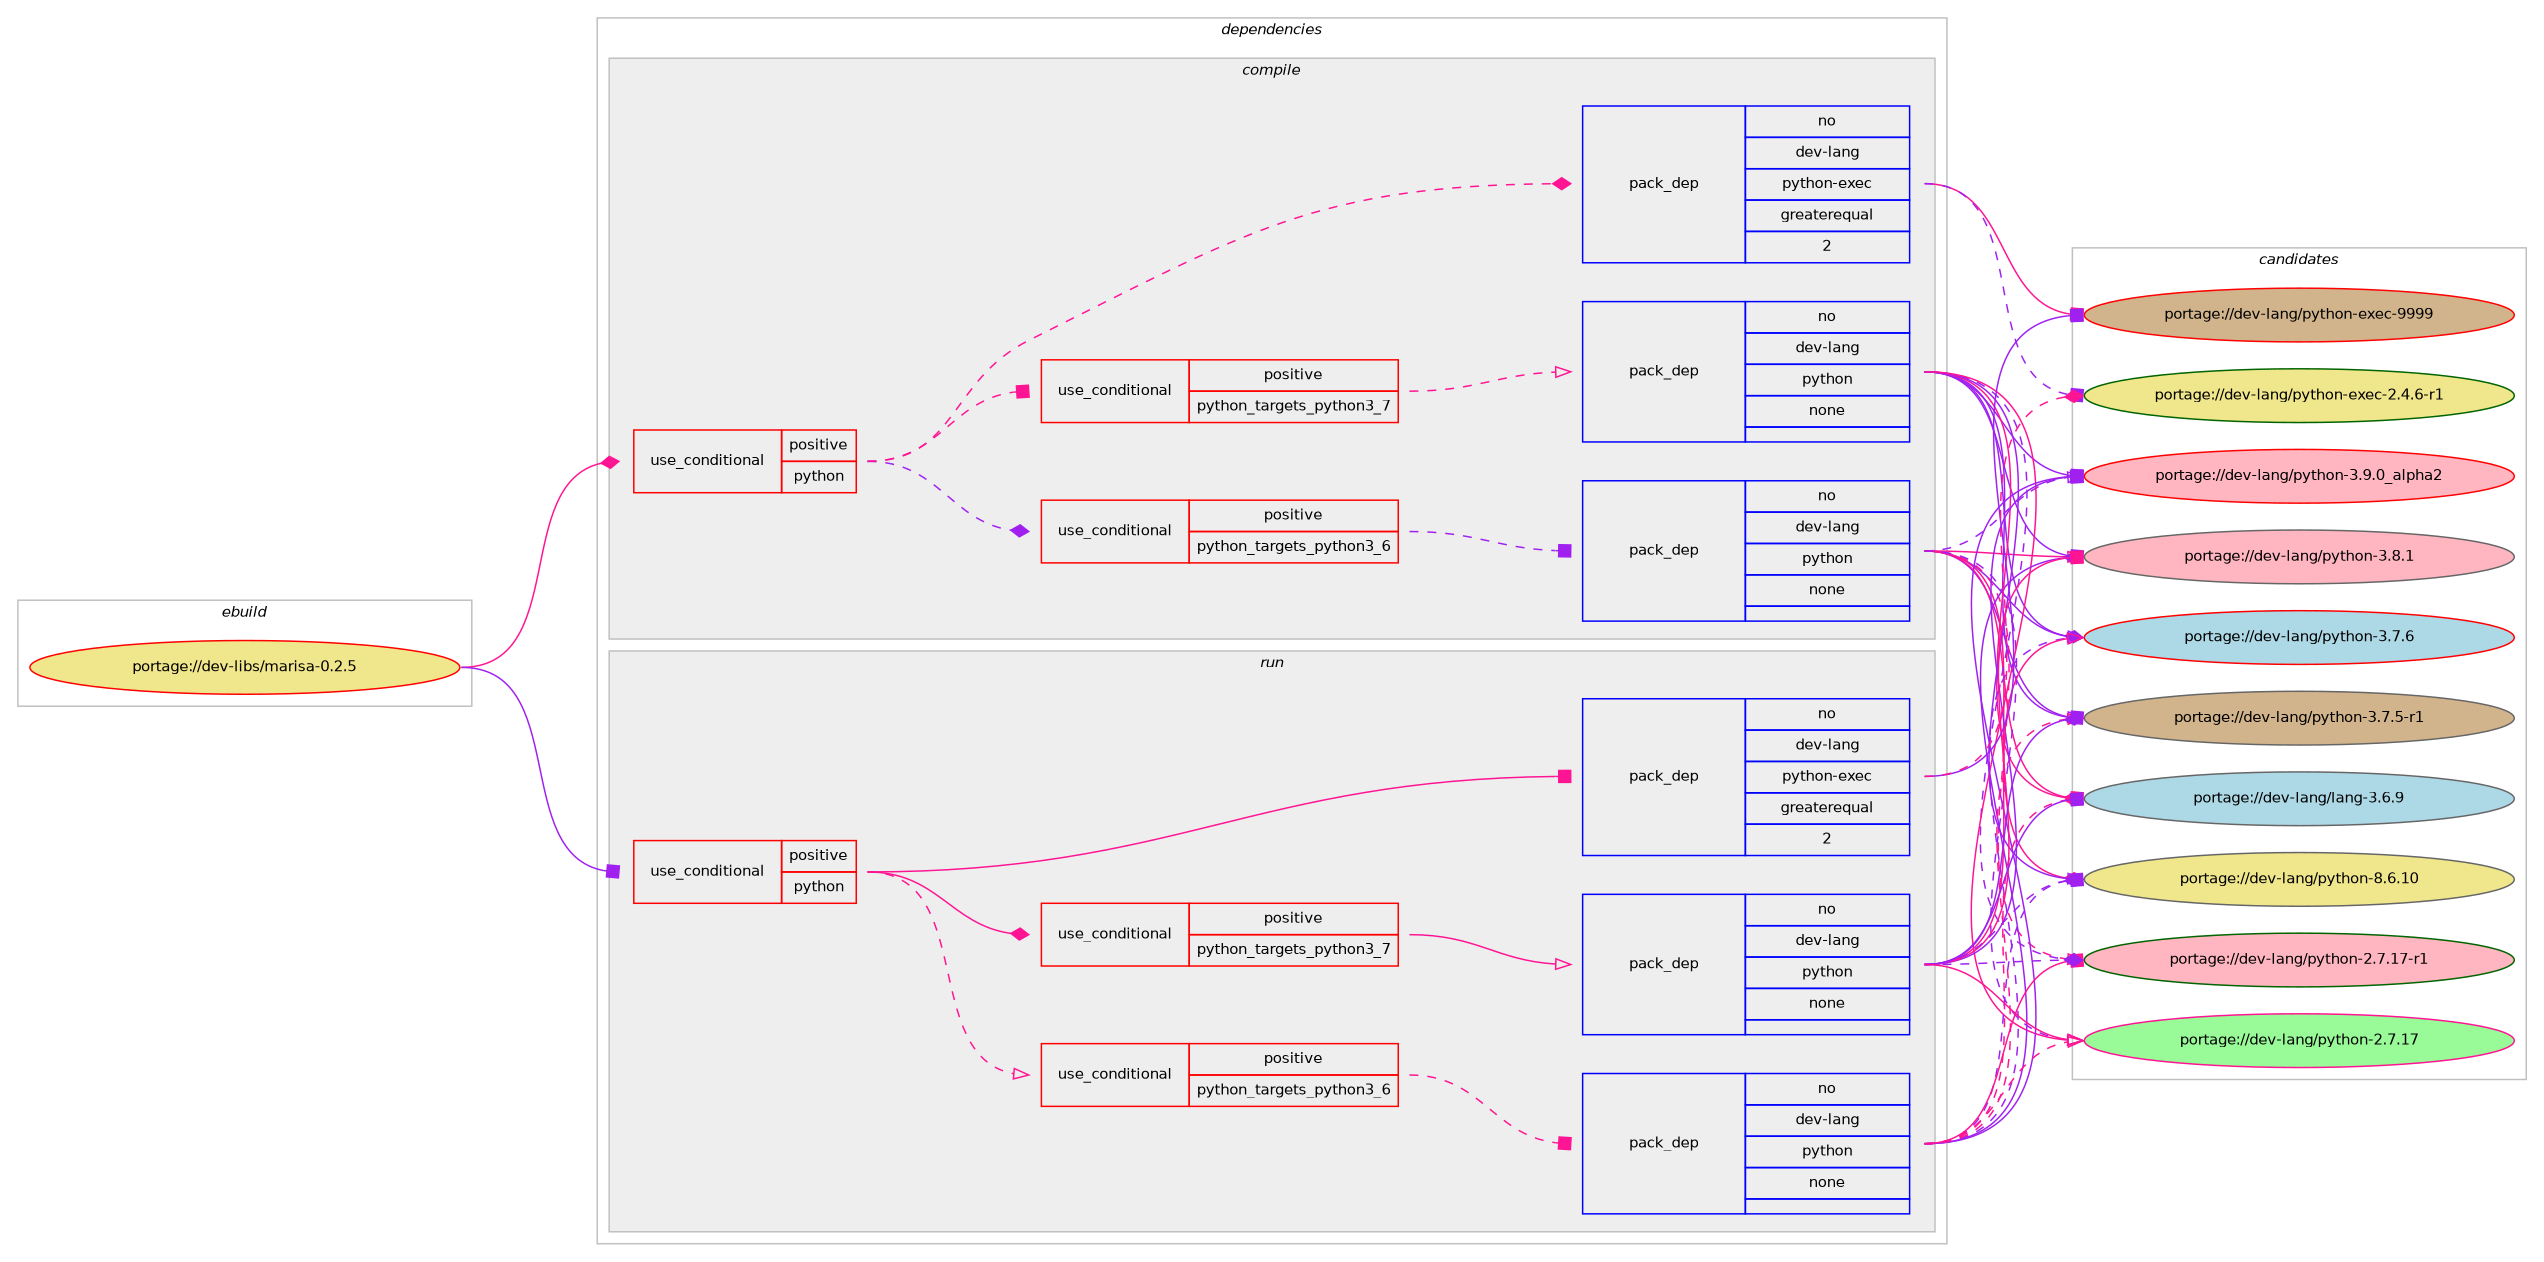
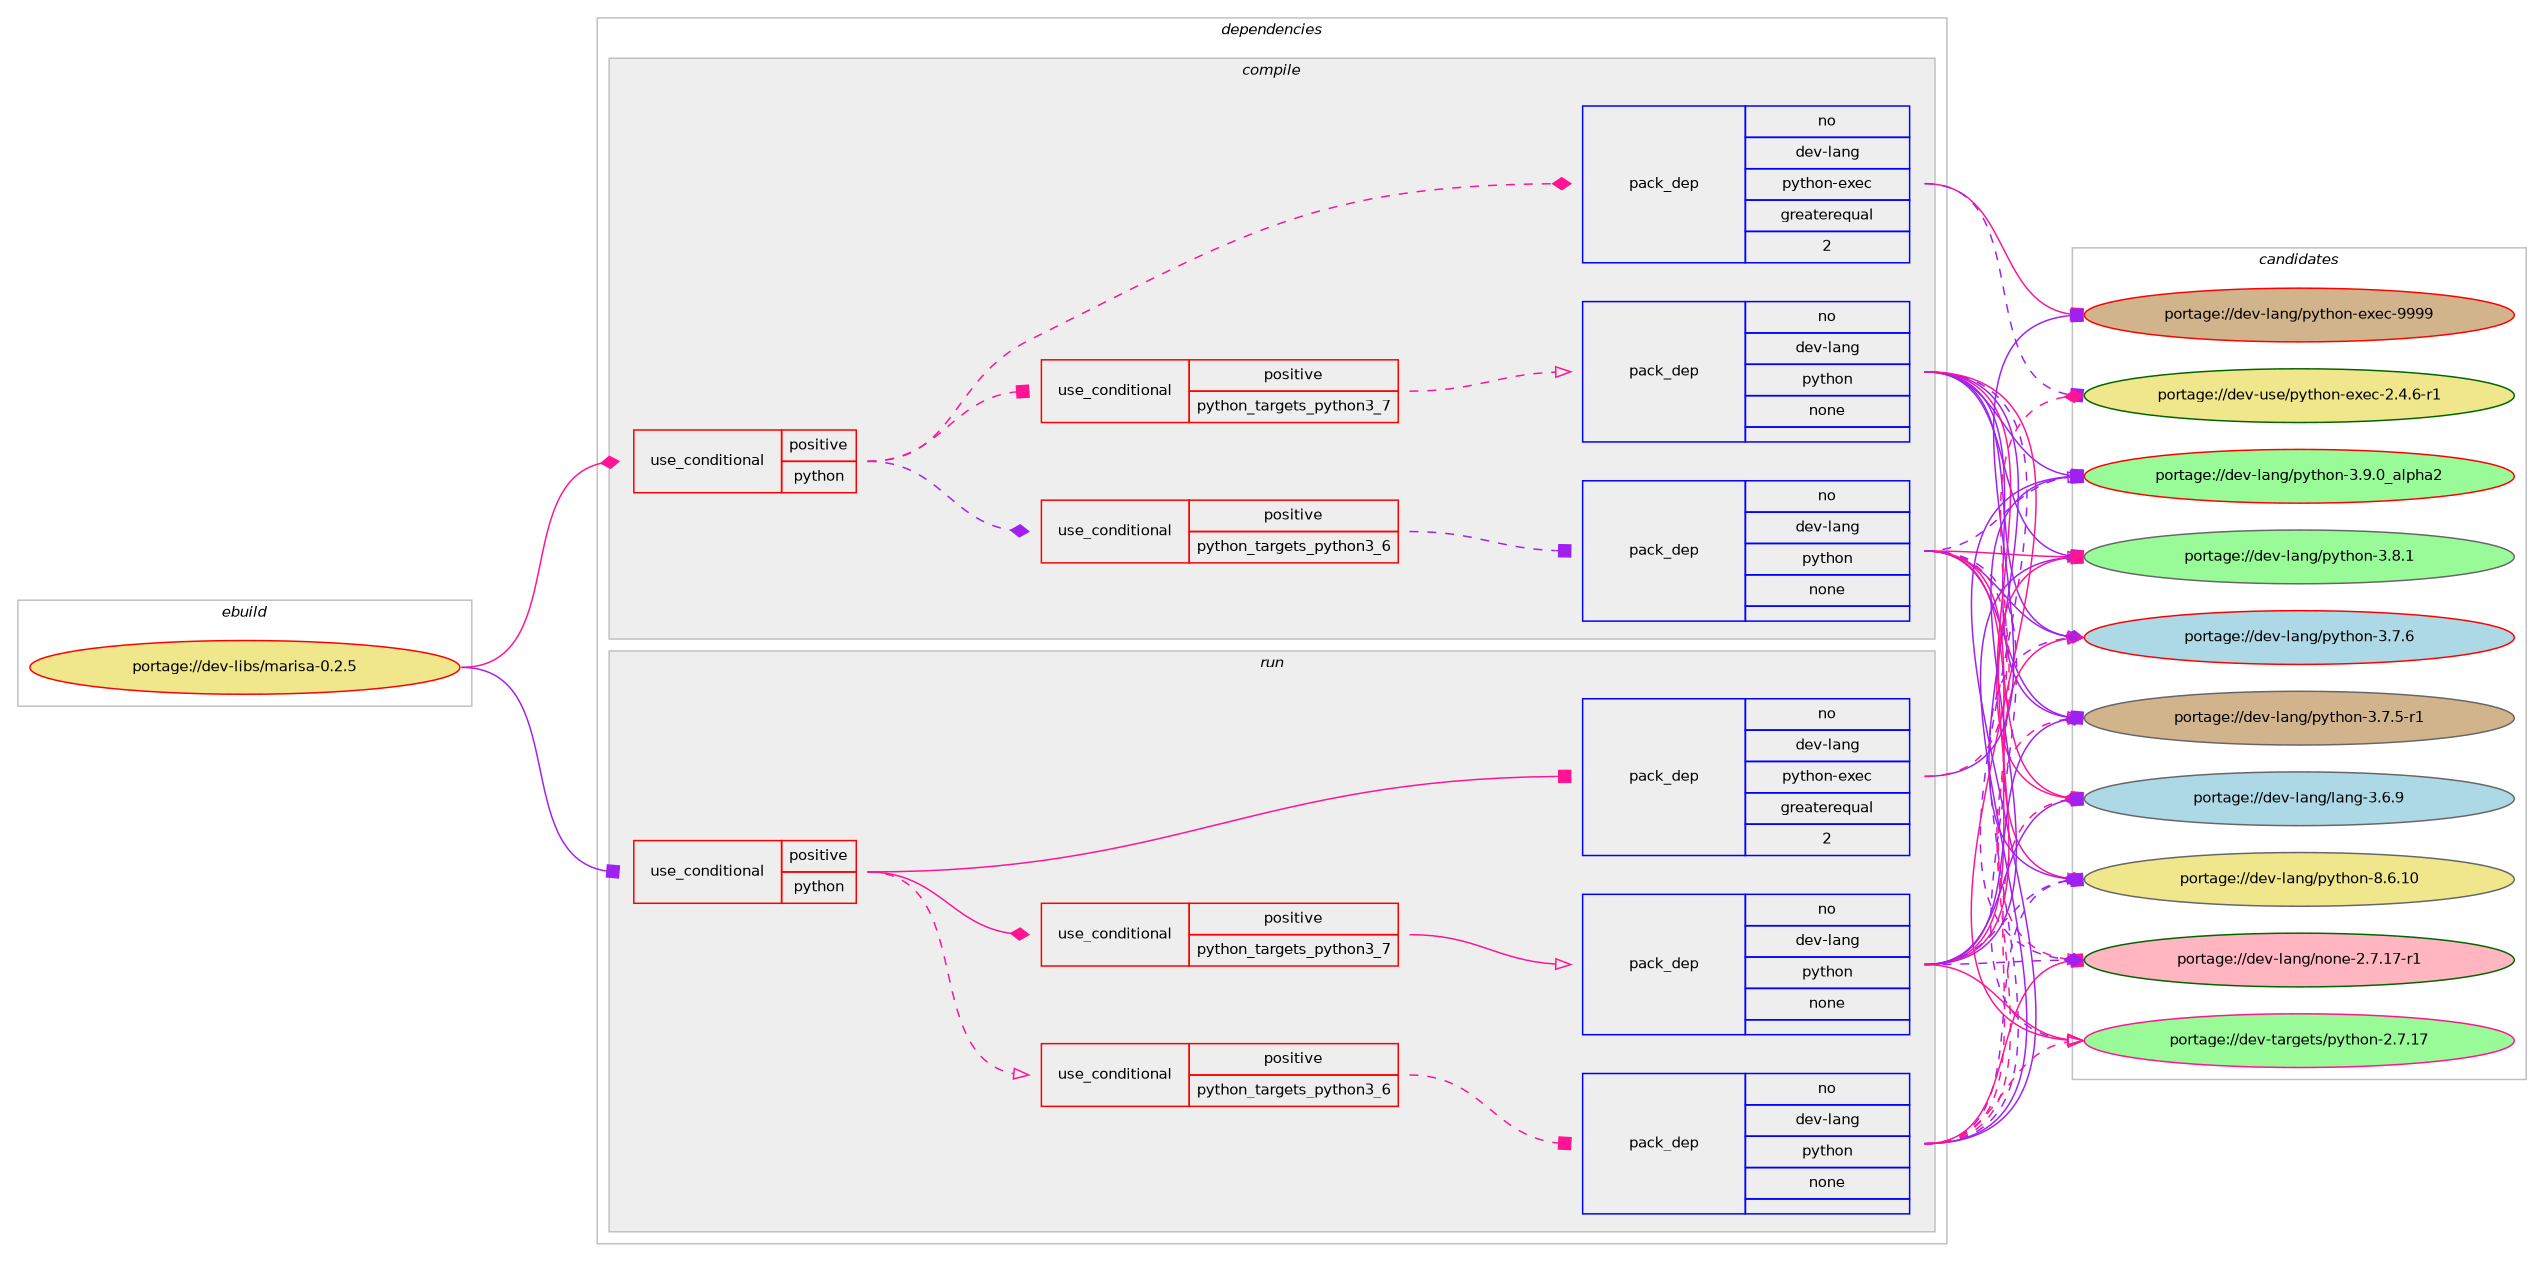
node "portage://dev-lang/python-exec-2.4.6-r1": label "portage://dev-lang/python-exec-2.4.6-r1" -> "portage://dev-use/python-exec-2.4.6-r1"
node "portage://dev-lang/python-3.9.0_alpha2": fillcolor lightpink -> palegreen
node "portage://dev-lang/python-3.8.1": fillcolor lightpink -> palegreen
node "portage://dev-lang/python-2.7.17-r1": label "portage://dev-lang/python-2.7.17-r1" -> "portage://dev-lang/none-2.7.17-r1"
node "portage://dev-lang/python-2.7.17": label "portage://dev-lang/python-2.7.17" -> "portage://dev-targets/python-2.7.17"
